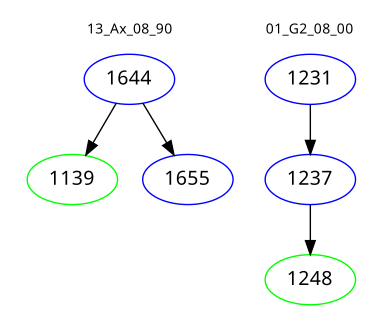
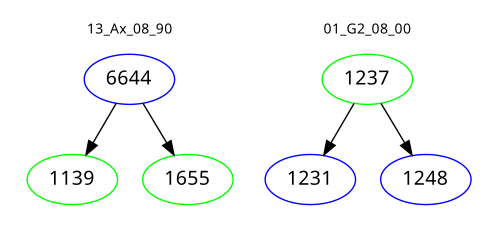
node "1644": label "1644" -> "6644"
edge "1231" -> "1237": reversed
node "1655": color blue -> green
node "1237": color blue -> green
node "1248": color green -> blue
